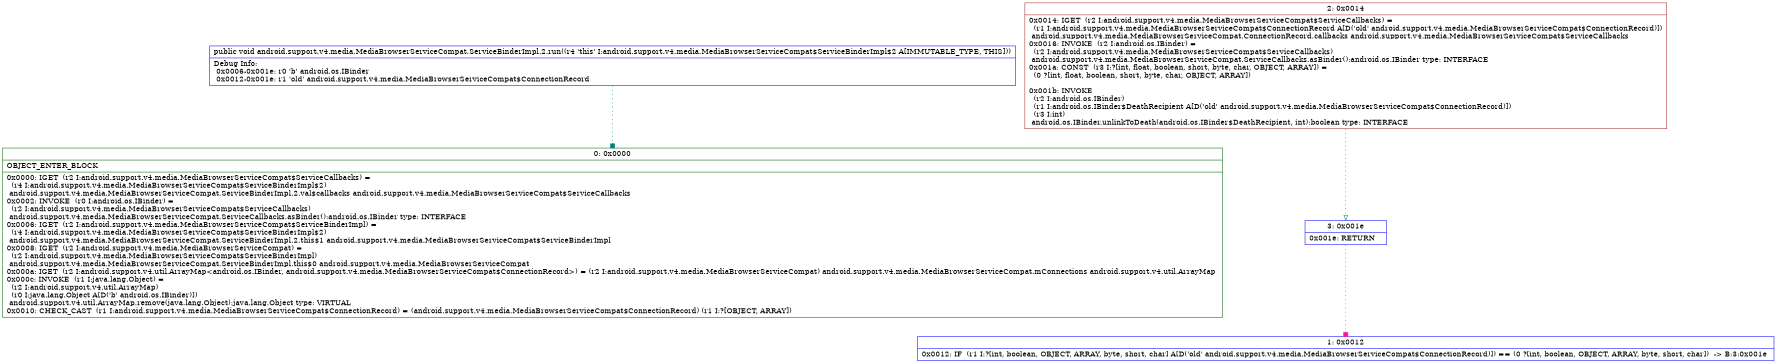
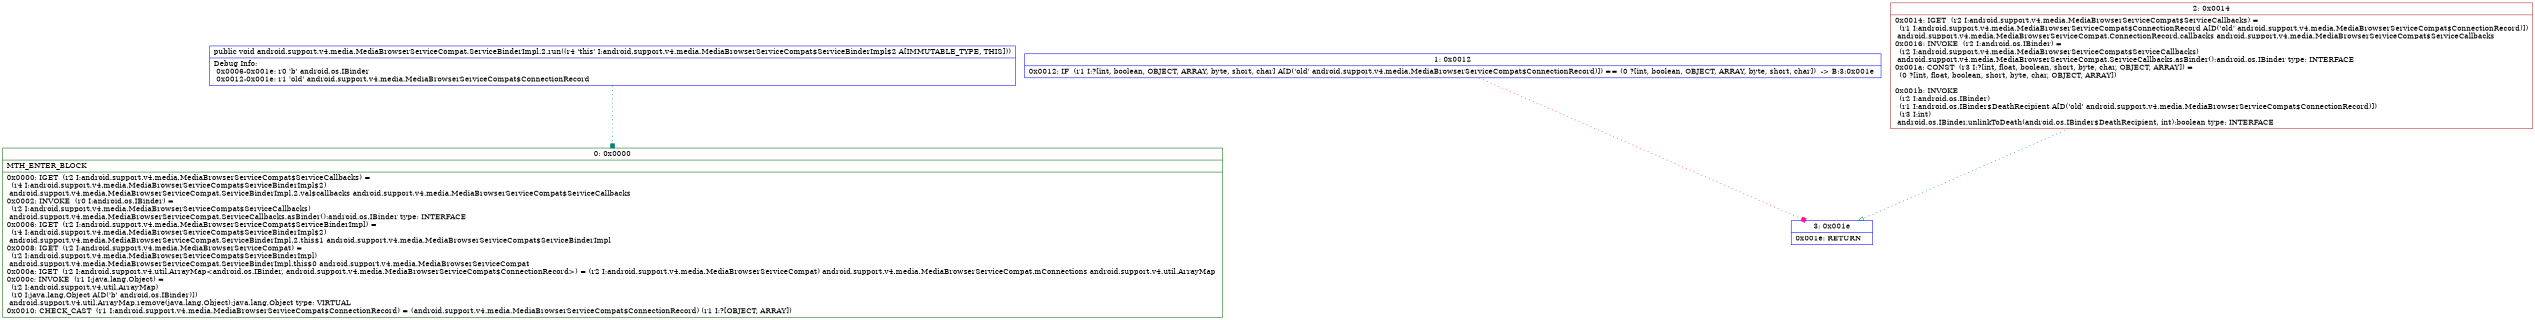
node "0: 0x0000": text "OBJECT_ENTER_BLOCK" -> "MTH_ENTER_BLOCK"
edge "3: 0x001e" -> "1: 0x0012": reversed
